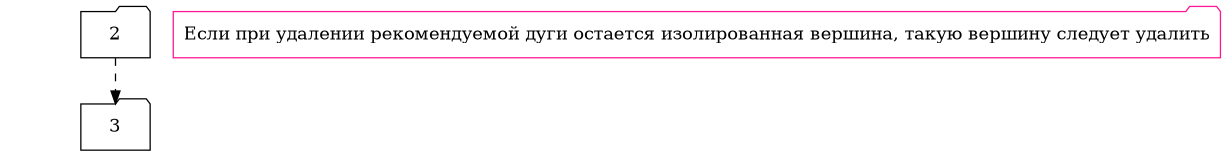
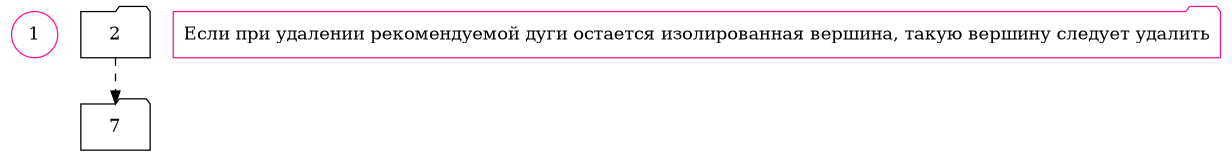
node "1": added
node "3": label "3" -> "7"
